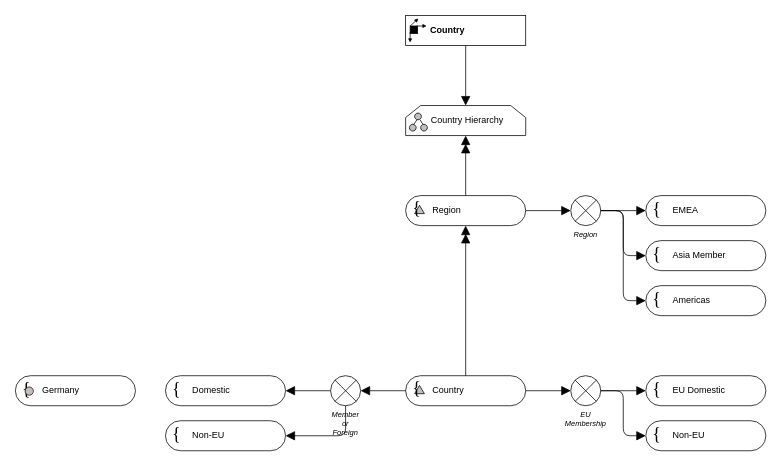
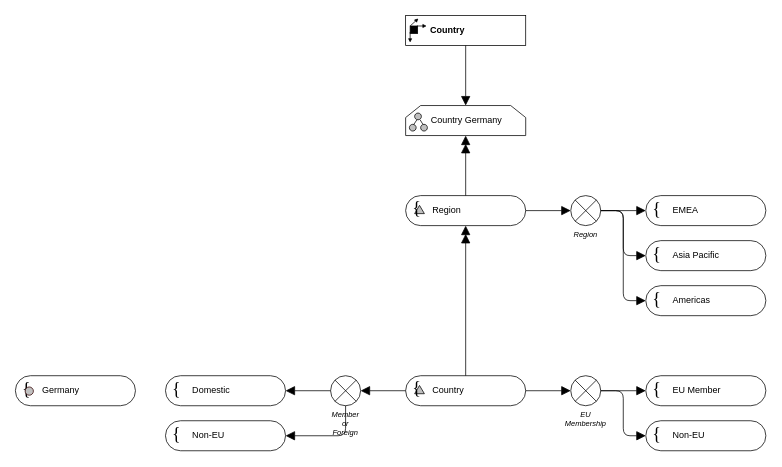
node "Country Hierarchy": label "Country Hierarchy" -> "Country Germany"
node "Asia Member": label "Asia Member" -> "Asia Pacific"
node "EU Domestic": label "EU Domestic" -> "EU Member"
